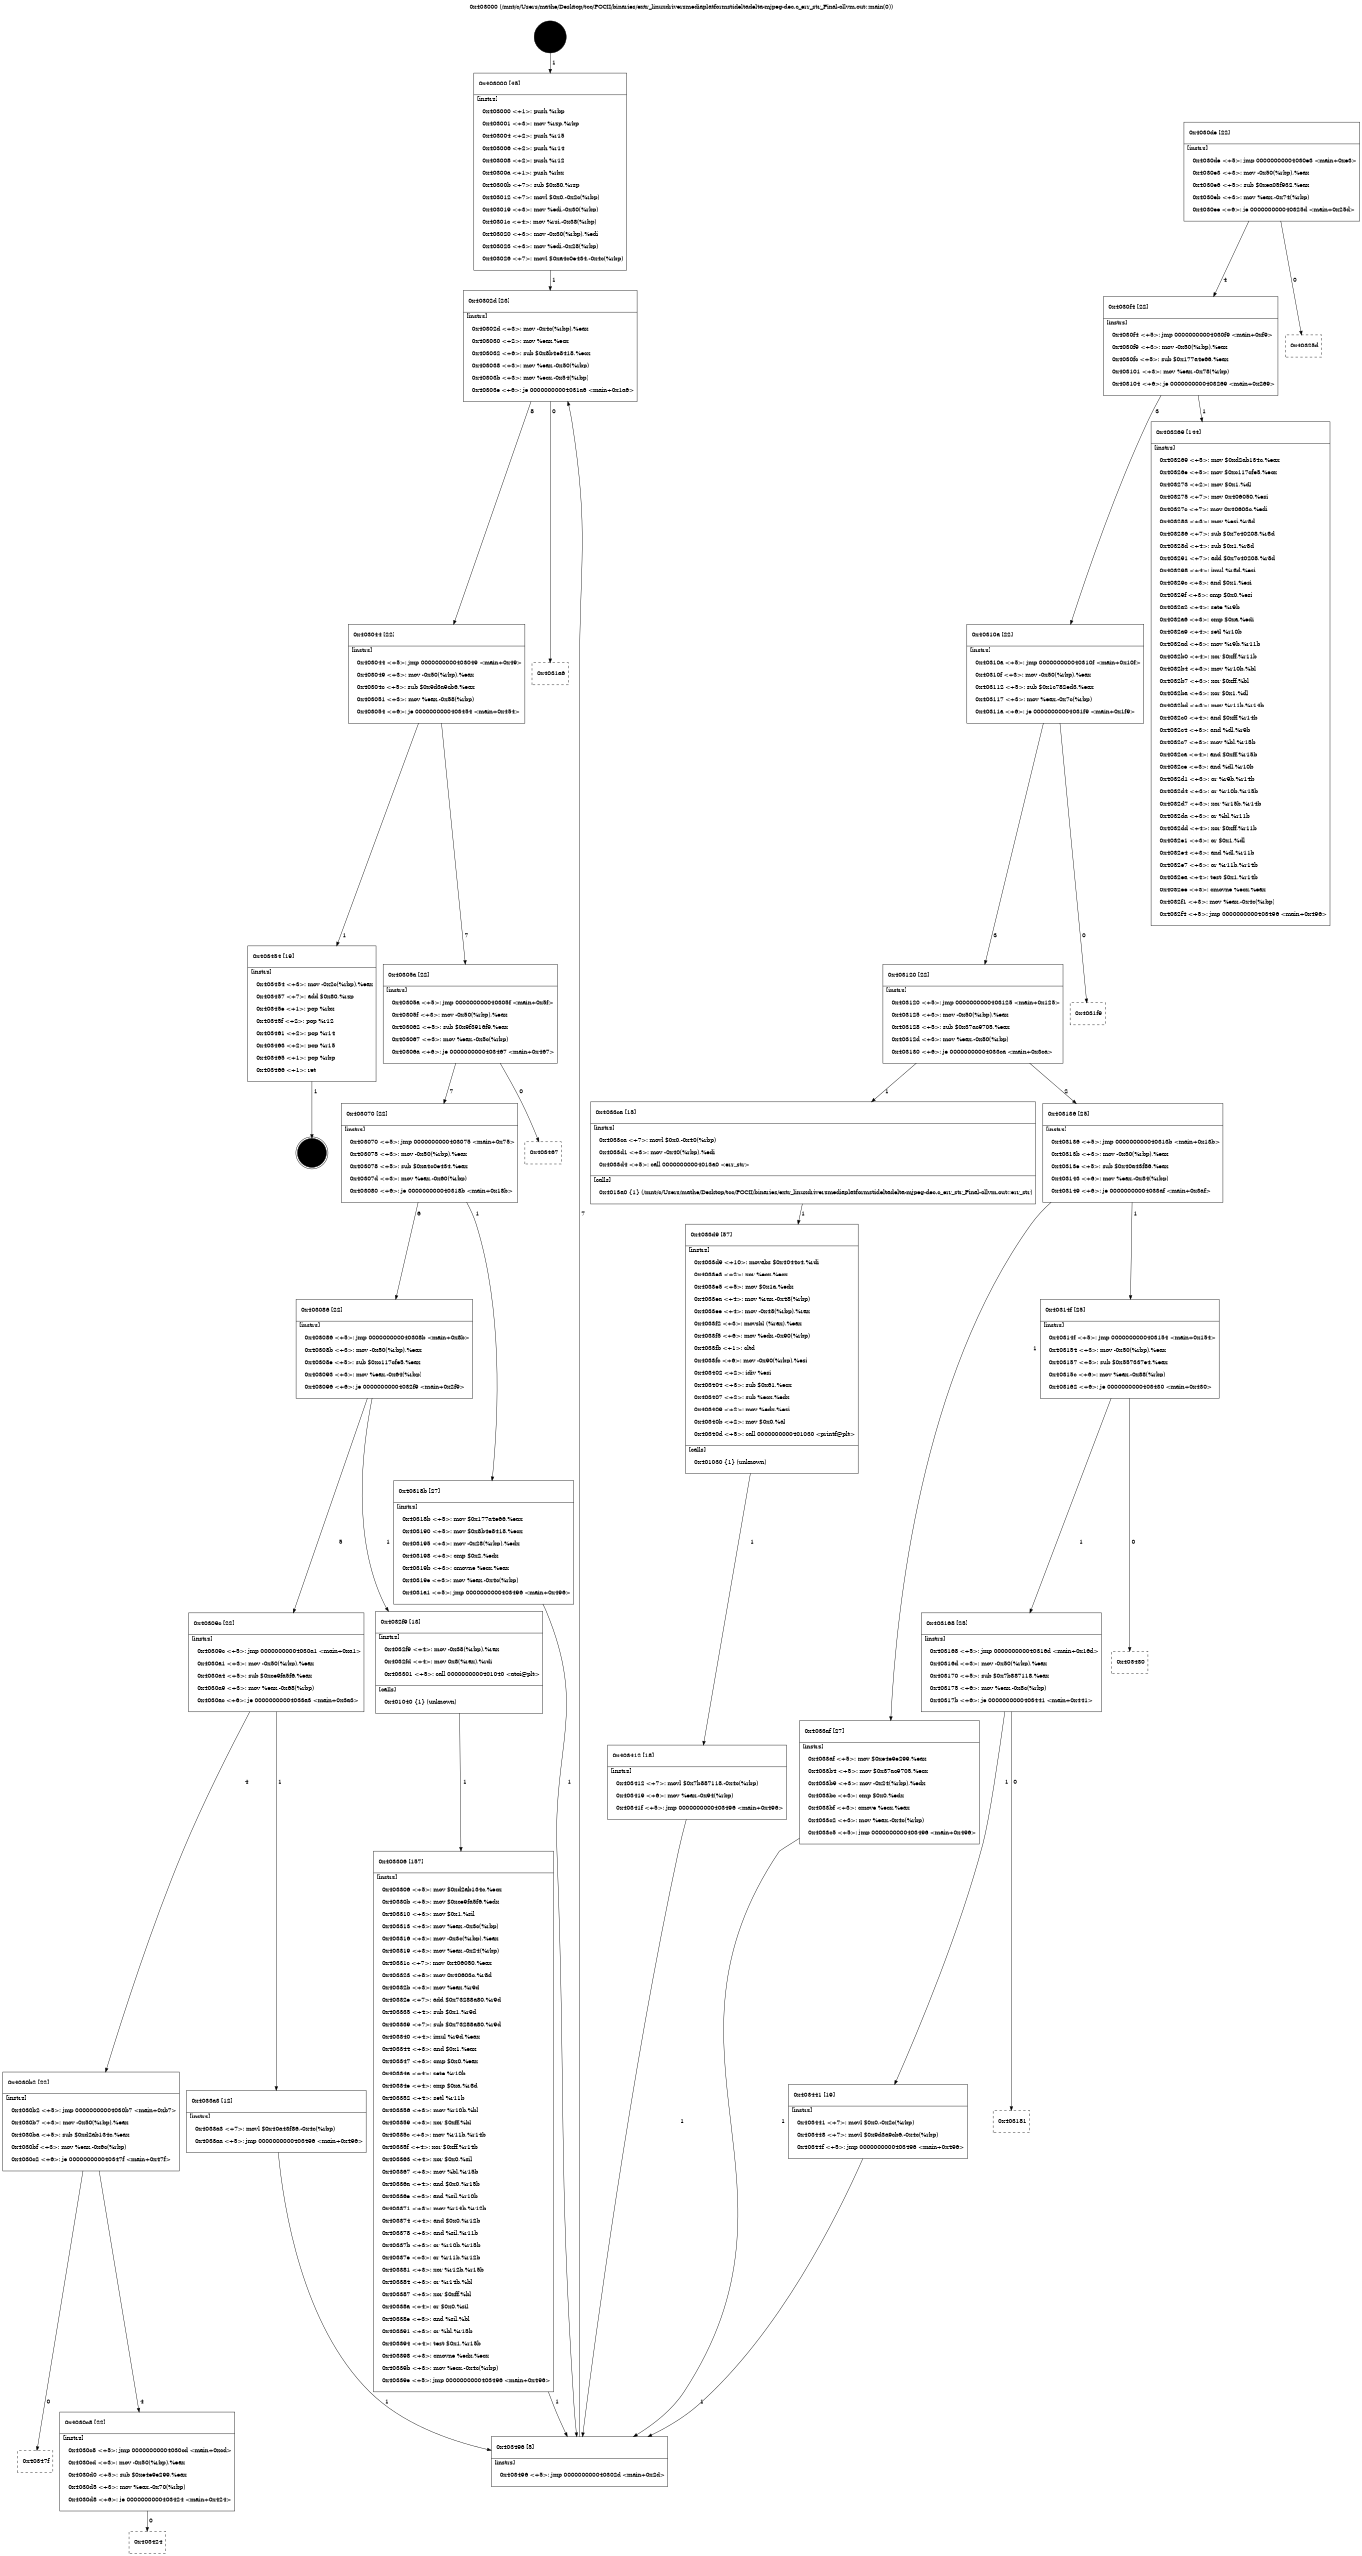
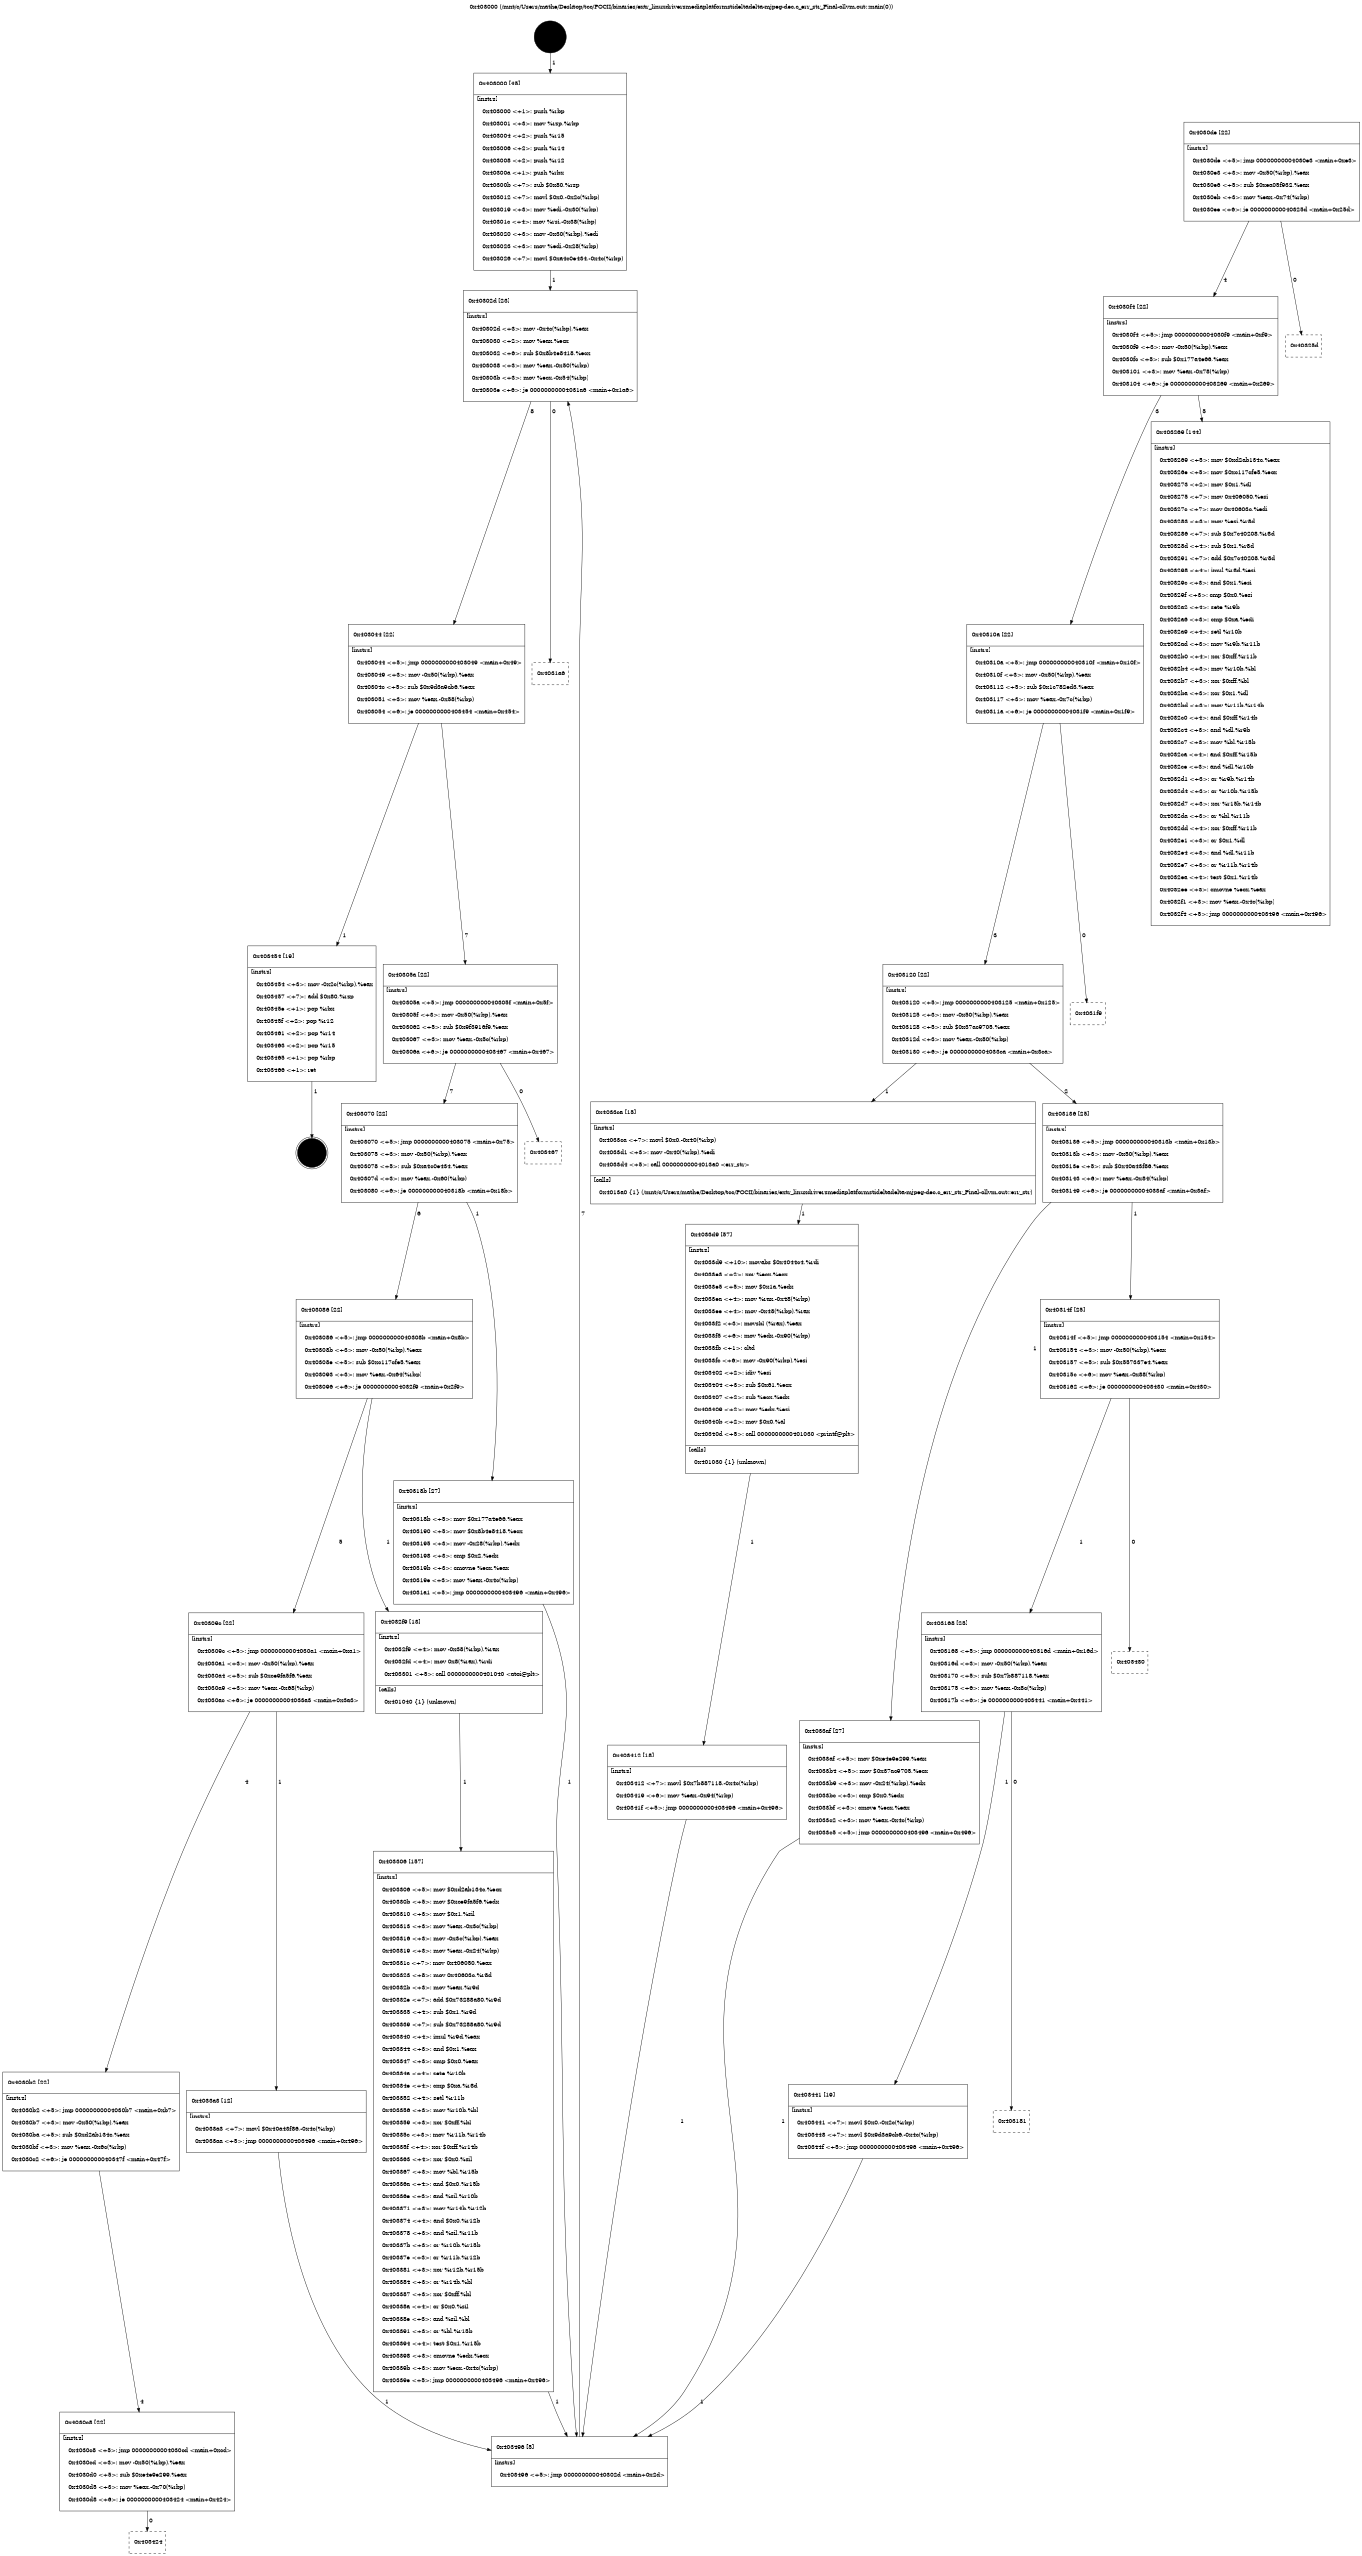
edge "0x4030f4 [22]" -> "0x403269 [144]": label " 1" -> " 5"
node "0x40347f": removed
